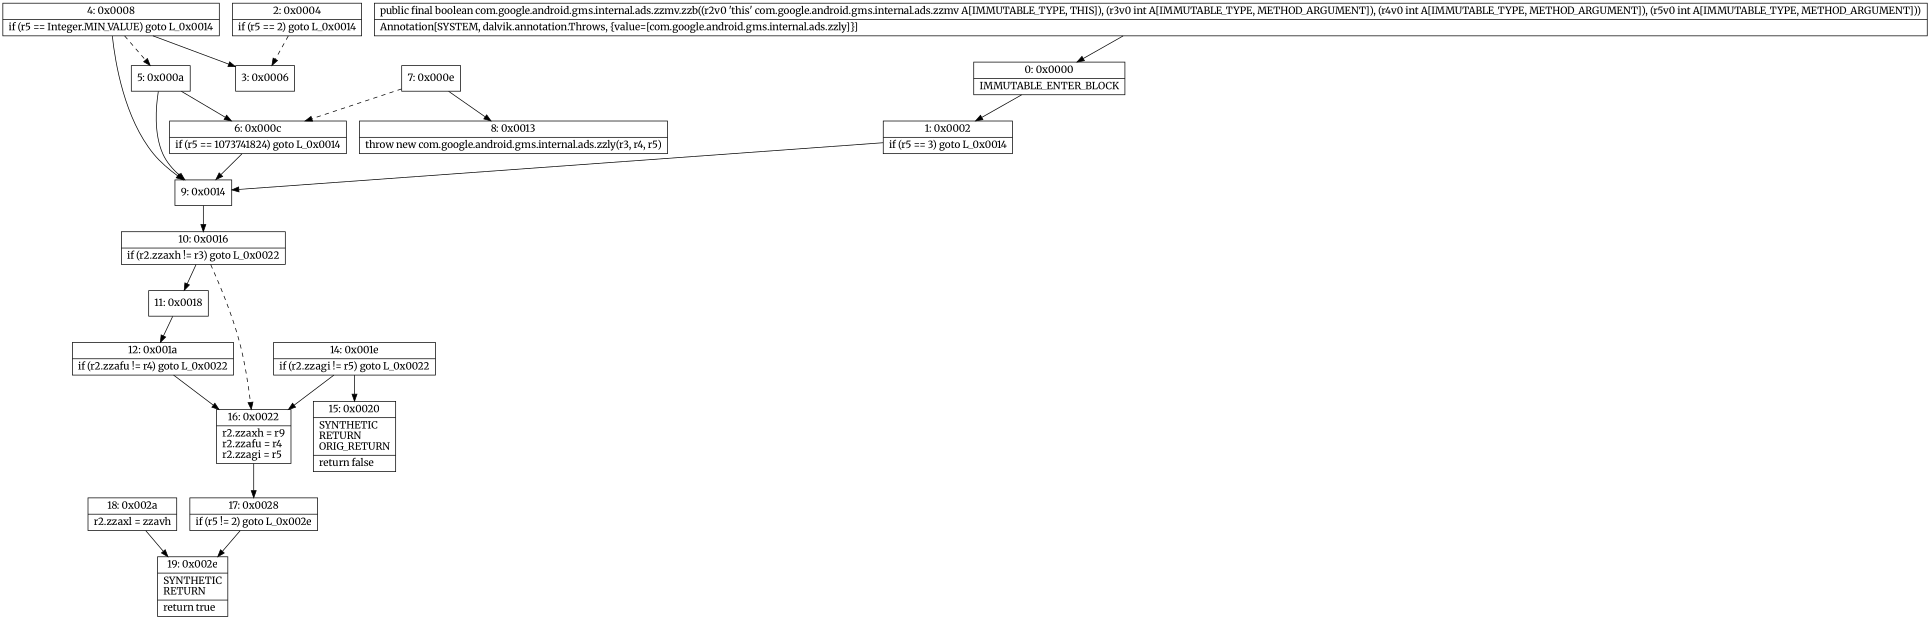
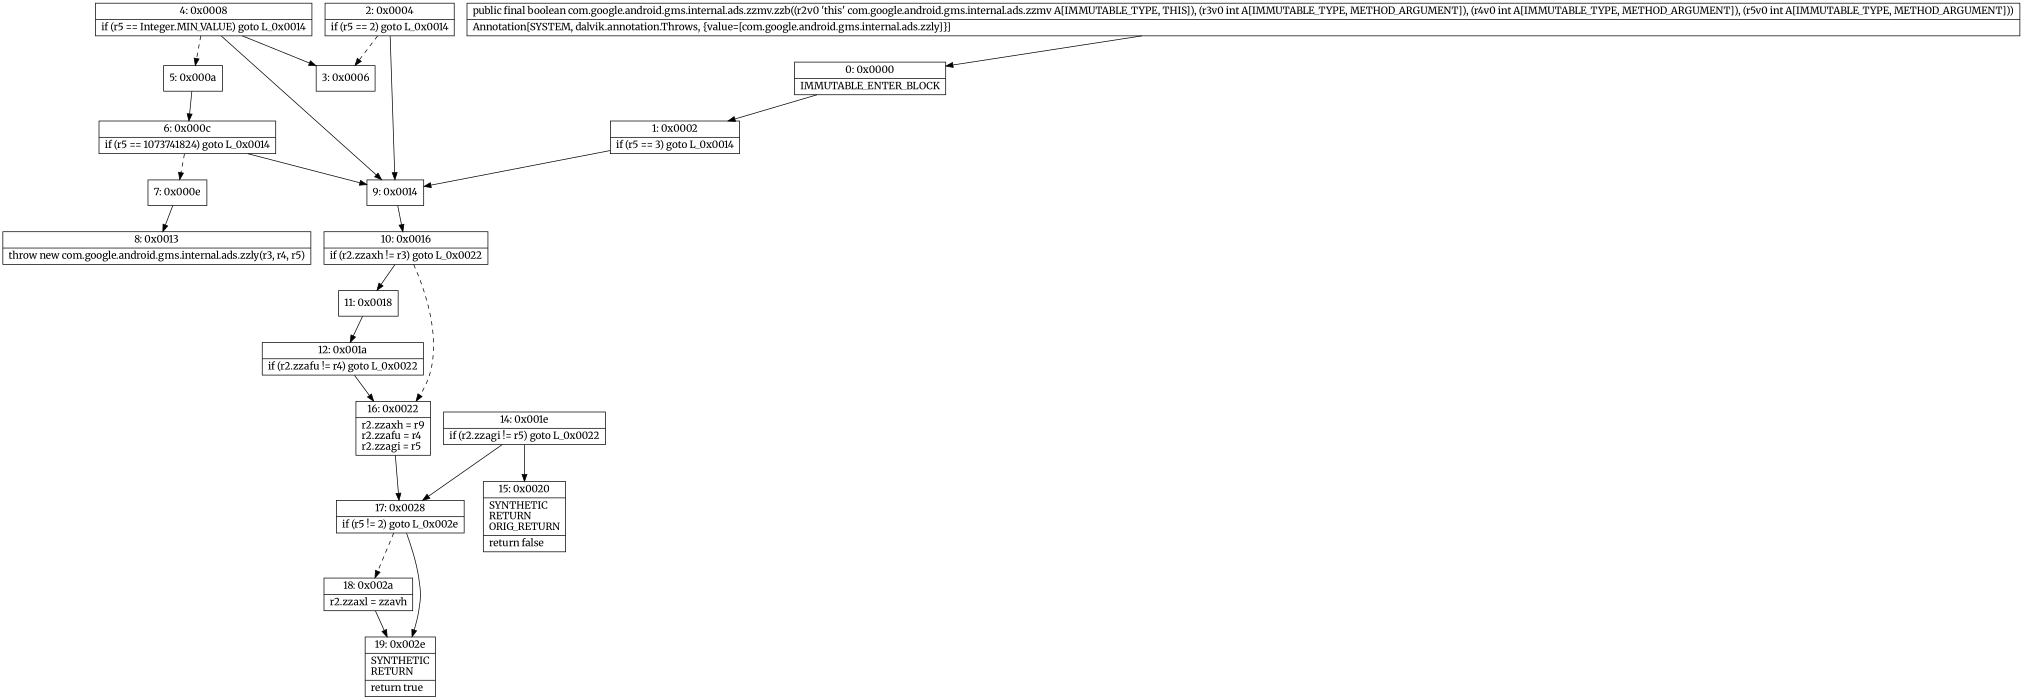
edge "7: 0x000e" -> "6: 0x000c": reversed
edge "5: 0x000a" -> "9: 0x0014": now "2: 0x0004" -> "9: 0x0014"
edge "14: 0x001e" -> "16: 0x0022": now "14: 0x001e" -> "17: 0x0028"
edge "17: 0x0028" -> "18: 0x002a": added
